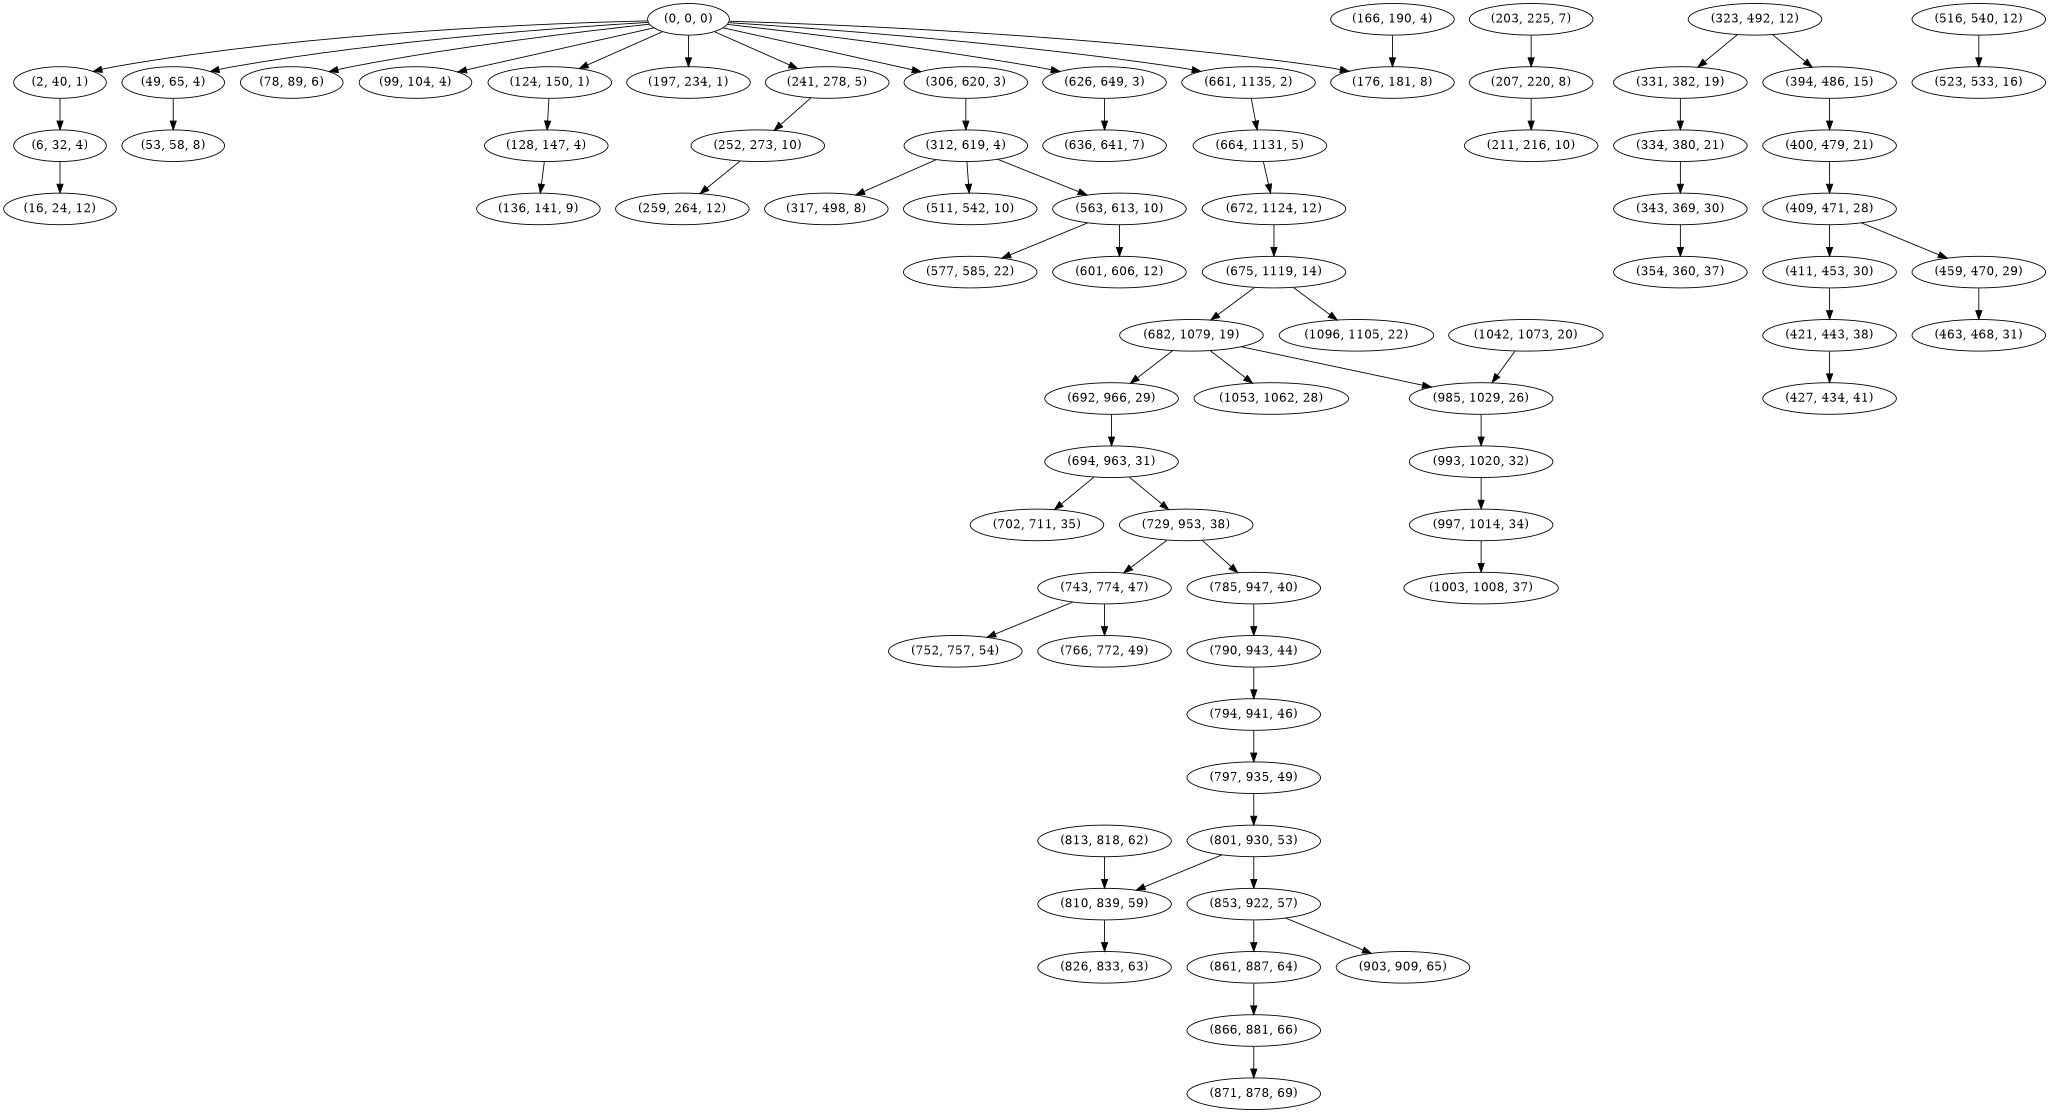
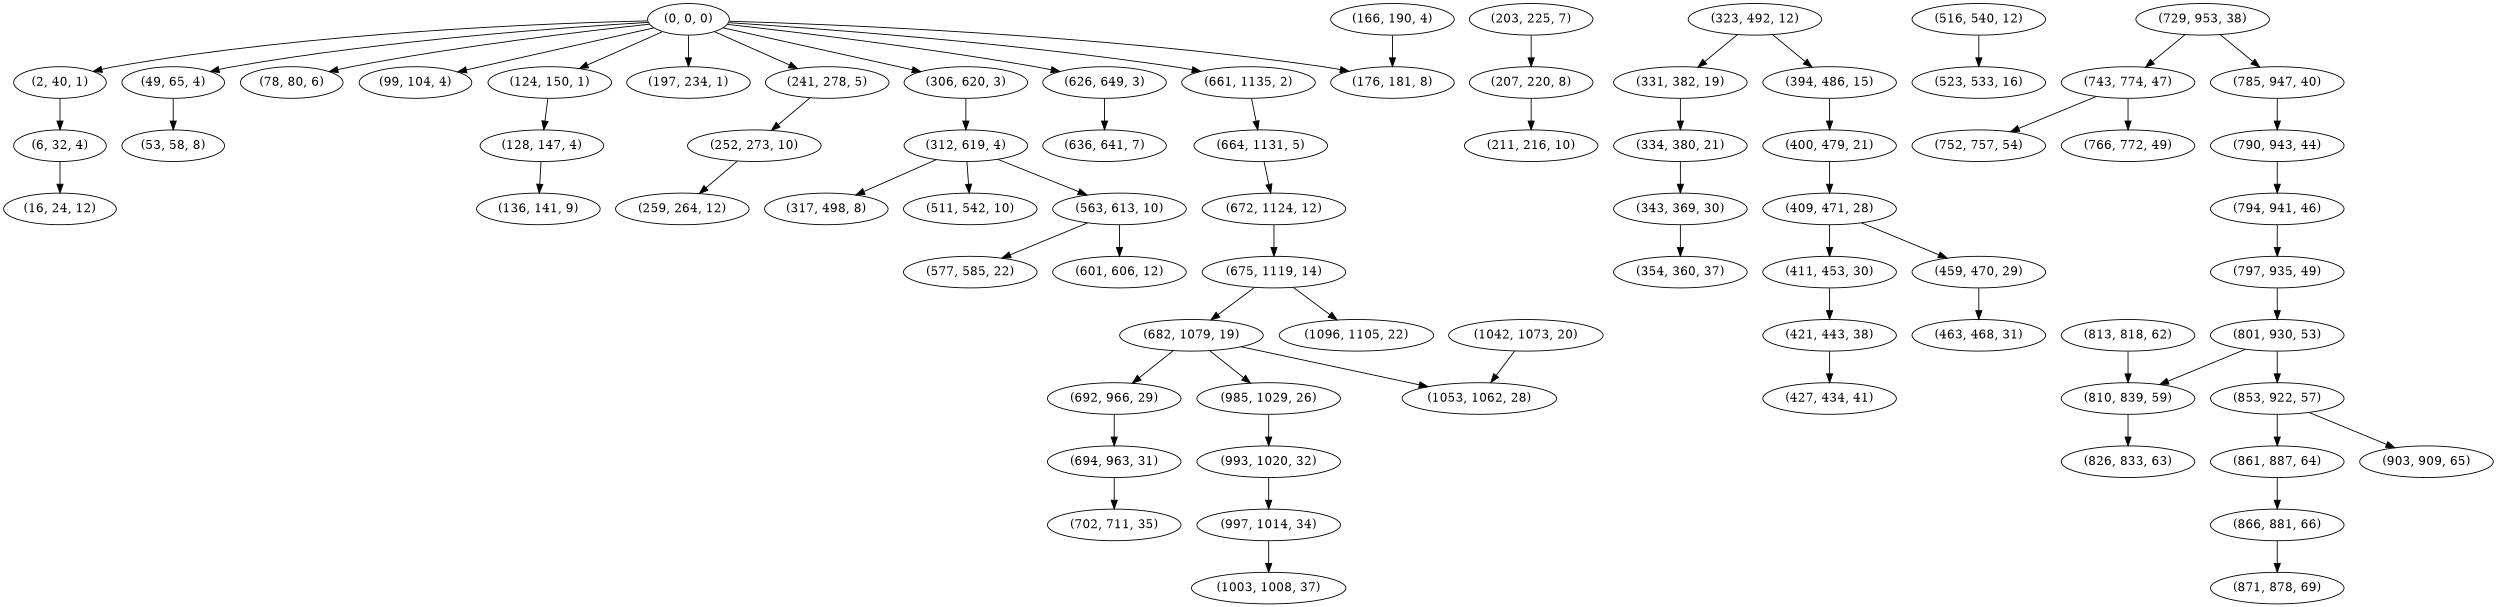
node "(78, 89, 6)": label "(78, 89, 6)" -> "(78, 80, 6)"
edge "(1042, 1073, 20)" -> "(985, 1029, 26)": now "(1042, 1073, 20)" -> "(1053, 1062, 28)"
edge "(694, 963, 31)" -> "(729, 953, 38)": removed
